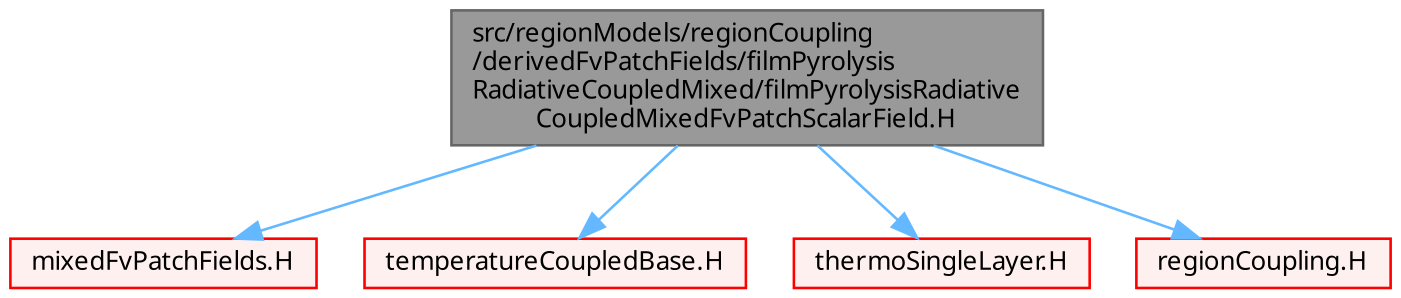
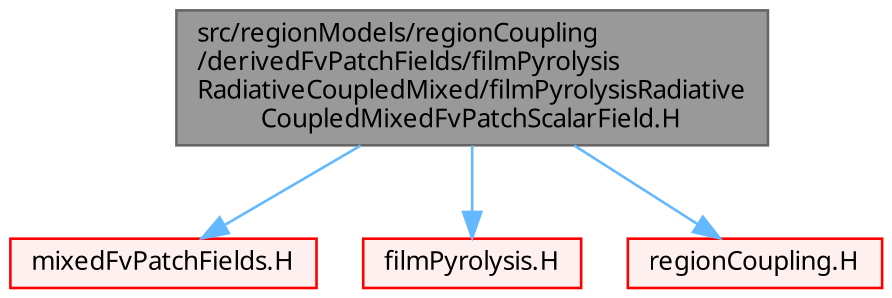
node "temperatureCoupledBase.H": label "temperatureCoupledBase.H" -> "filmPyrolysis.H"
node "thermoSingleLayer.H": removed
